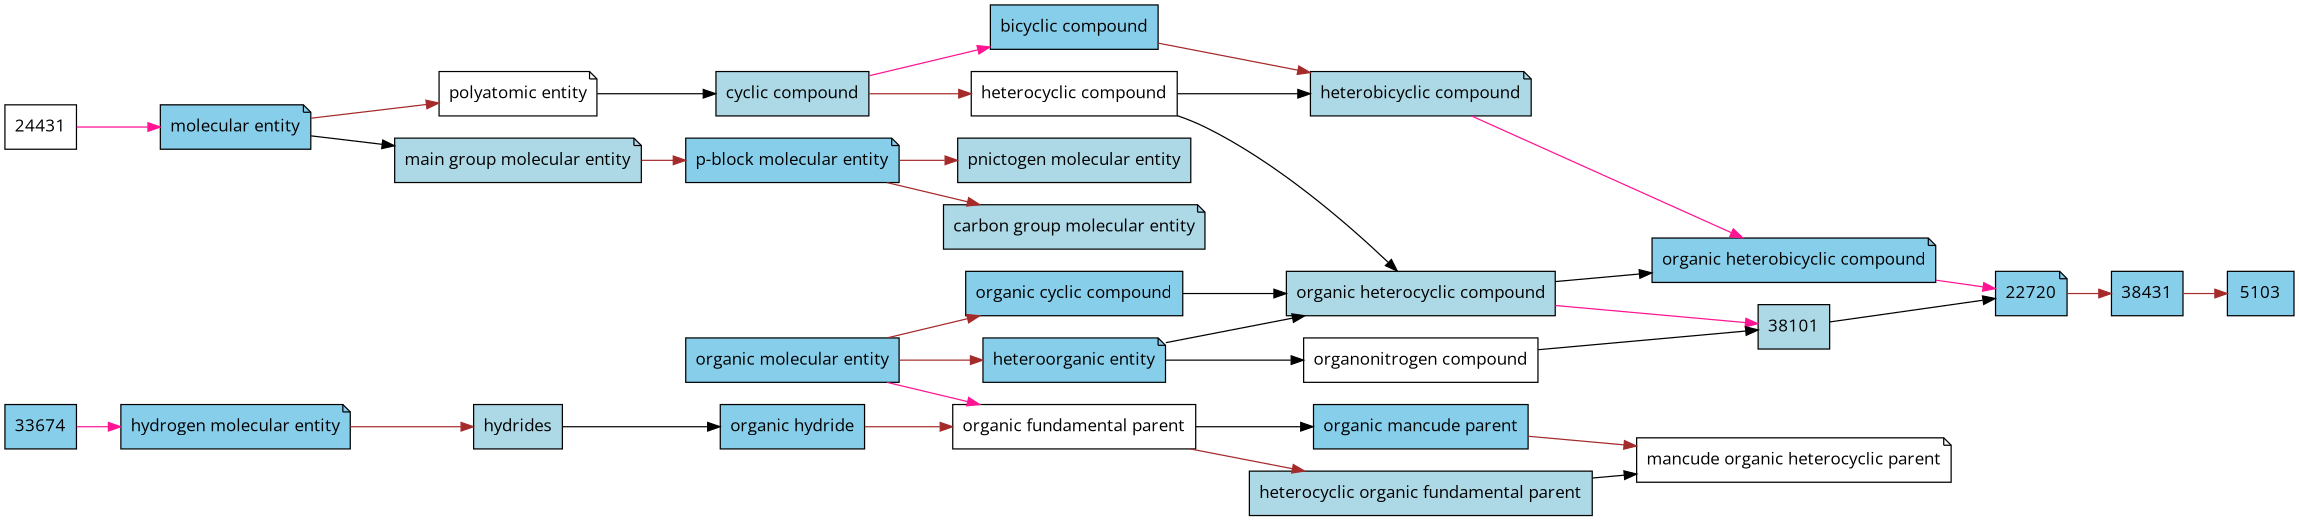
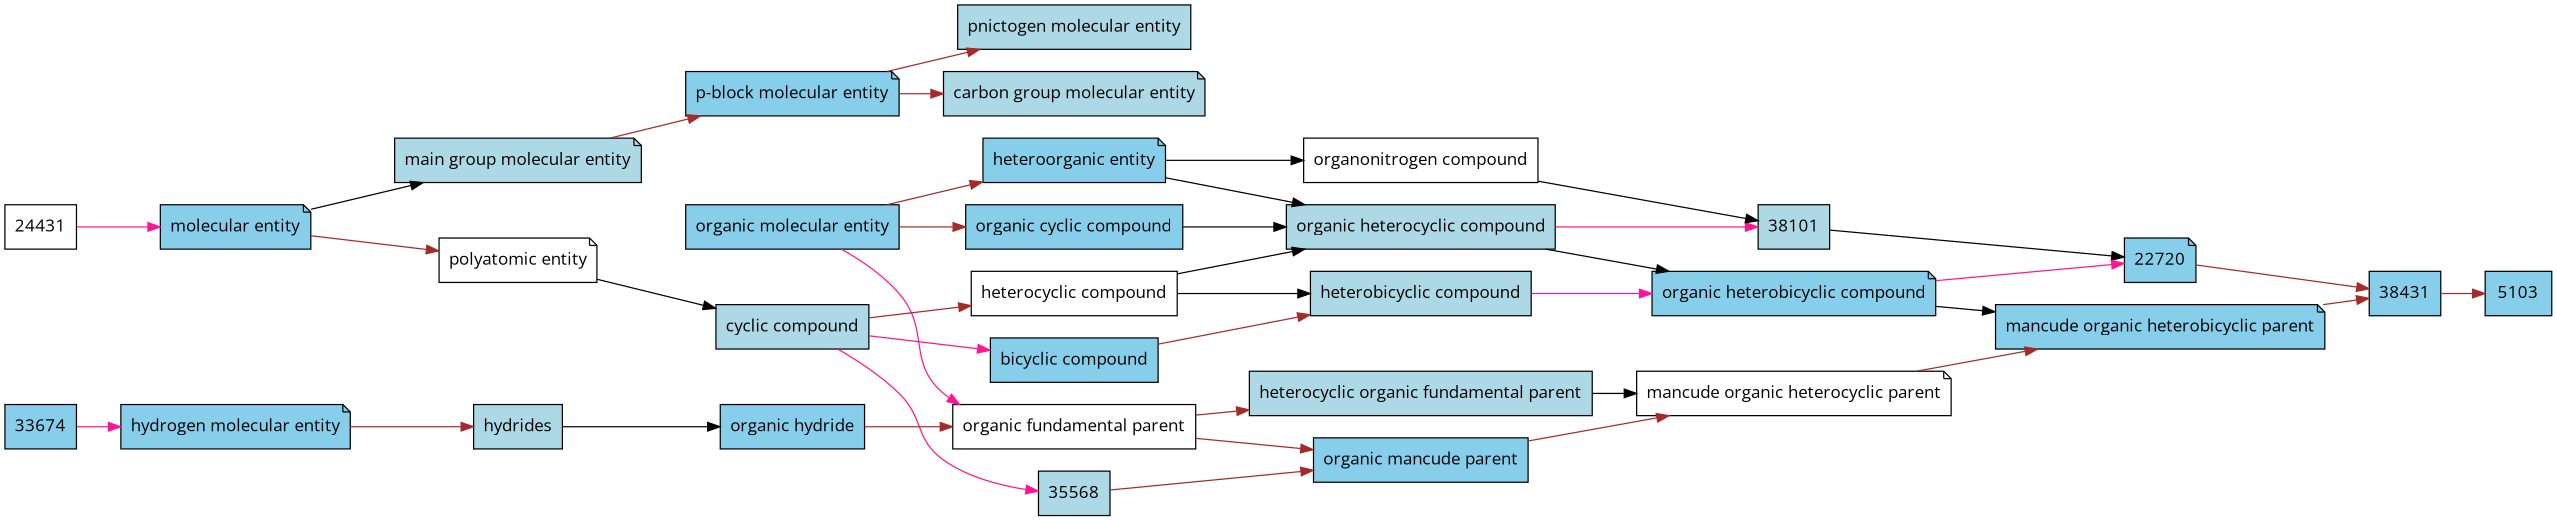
node "heterobicyclic compound": shape note -> box
node "mancude organic heterobicyclic parent": added
edge "organic fundamental parent" -> "organic mancude parent": color black -> brown
node "35568": added
